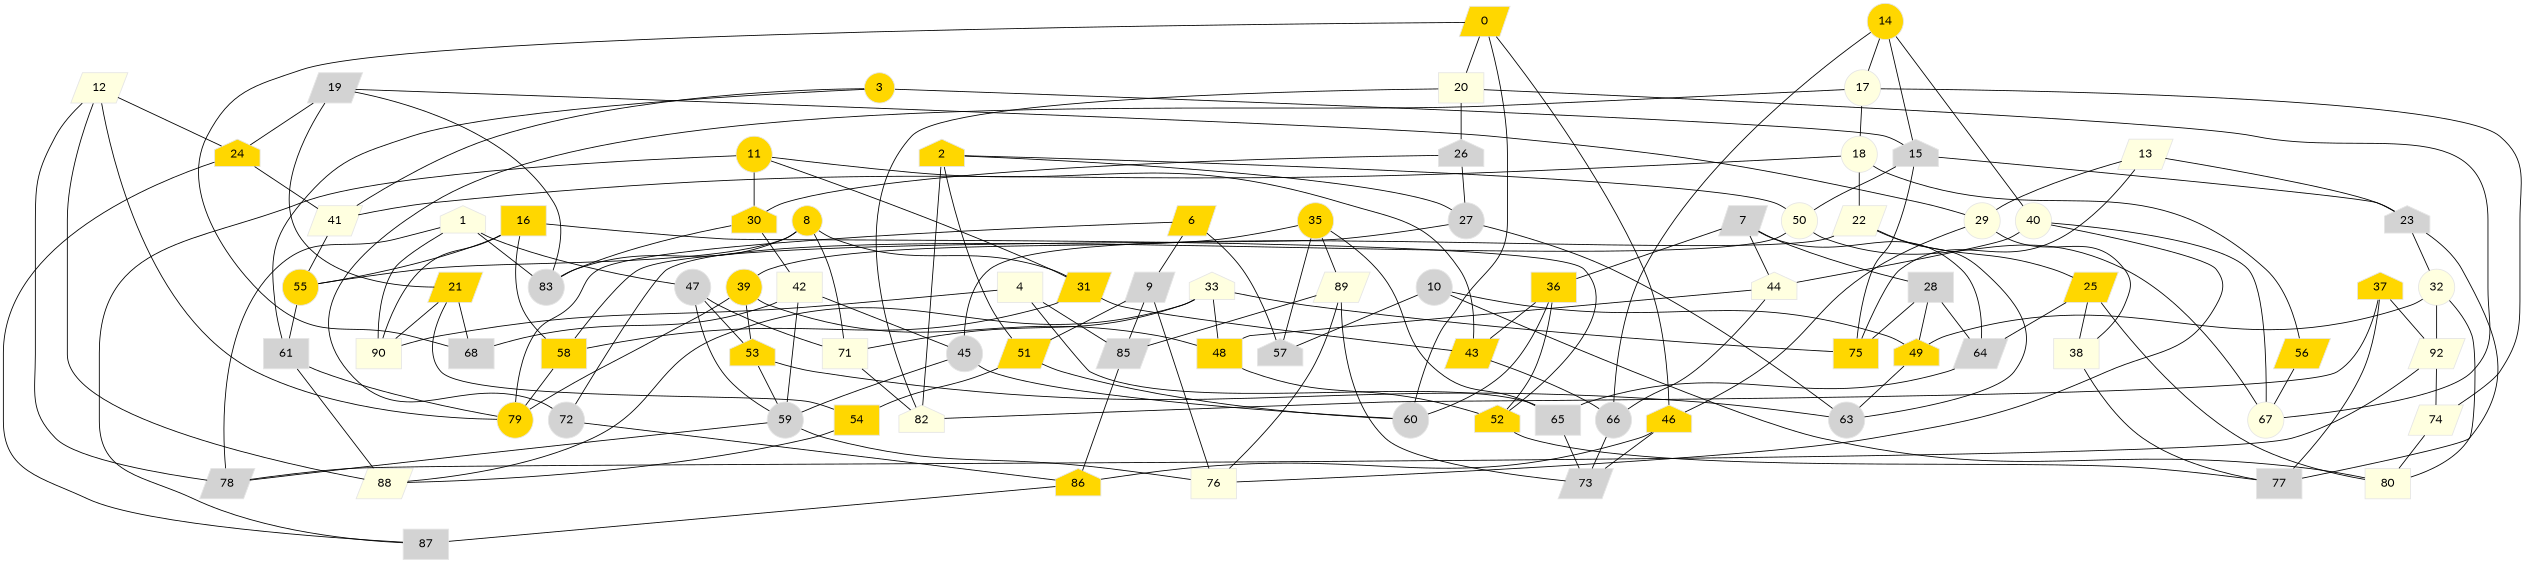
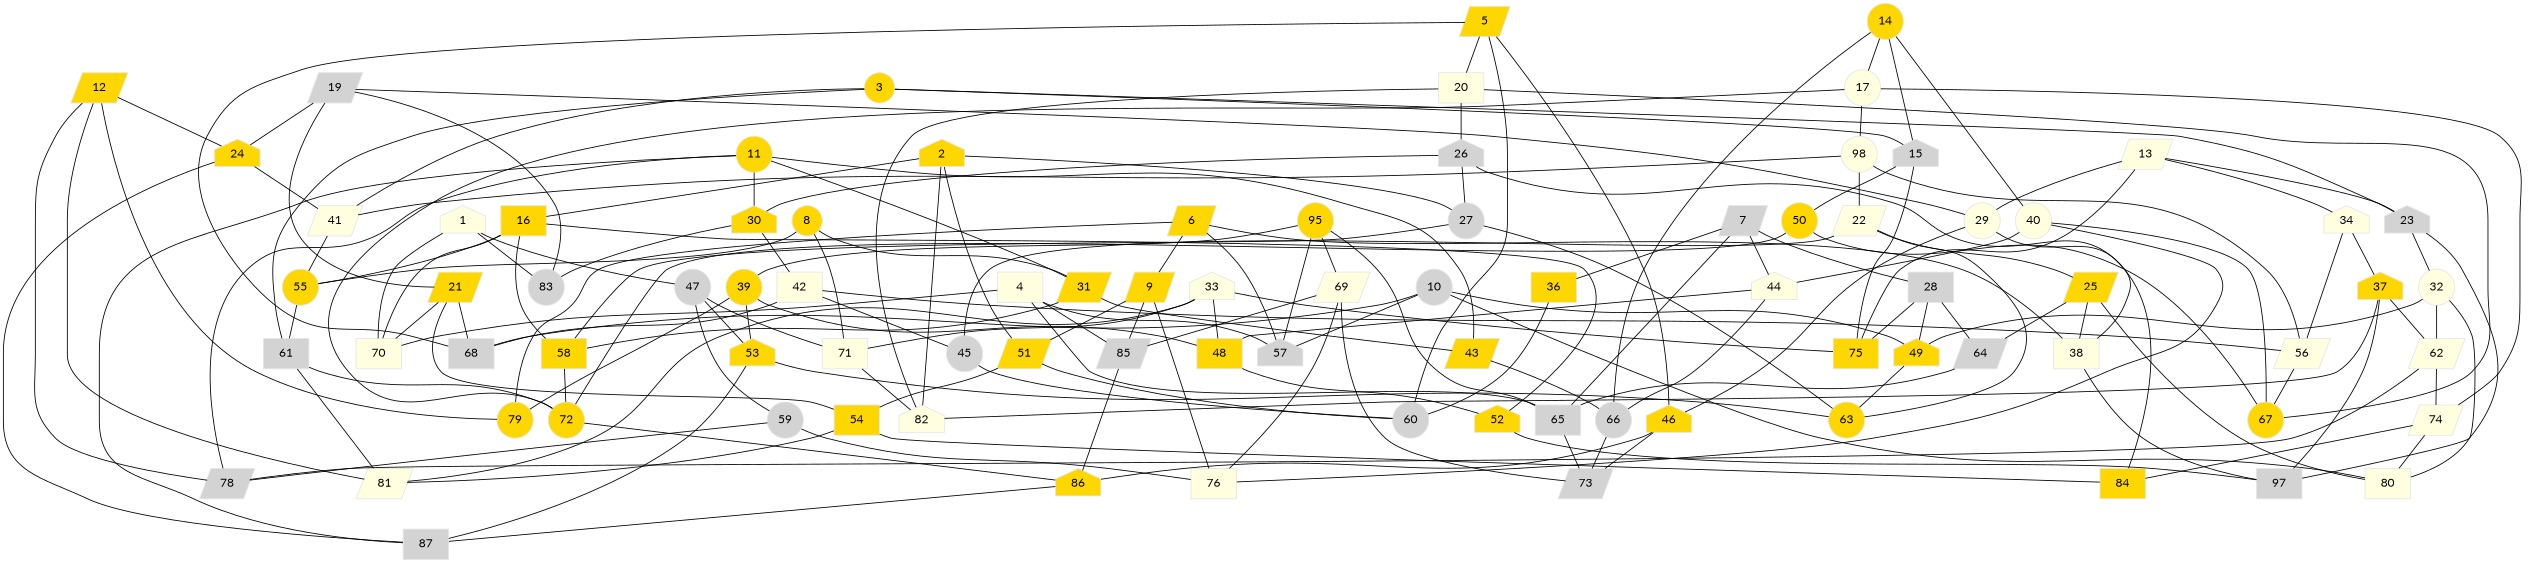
node "0": label "0" -> "5"
node "12": fillcolor lightyellow -> gold
node "18": label "18" -> "98"
edge "2" -- "50": now "2" -- "16"
edge "15" -- "23": now "3" -- "23"
node "35": label "35" -> "95"
node "50": fillcolor lightyellow -> gold
node "34": added
edge "7" -- "64": now "7" -- "65"
edge "6" -- "38": added
edge "8" -- "83": removed
edge "1" -- "78": now "11" -- "78"
node "9": fillcolor lightgrey -> gold
node "89": label "89" -> "69"
edge "36" -- "43": removed
edge "10" -- "68": added
edge "4" -- "57": added
edge "42" -- "59": now "42" -- "56"
node "90": label "90" -> "70"
node "56": fillcolor gold -> lightyellow
node "92": label "92" -> "62"
edge "36" -- "52": removed
edge "58" -- "79": now "58" -- "72"
edge "53" -- "59": now "53" -- "87"
edge "45" -- "59": removed
edge "61" -- "79": now "61" -- "72"
node "72": fillcolor lightgrey -> gold
node "63": fillcolor lightgrey -> gold
node "67": fillcolor lightyellow -> gold
node "88": label "88" -> "81"
node "84": added
node "77": label "77" -> "97"
